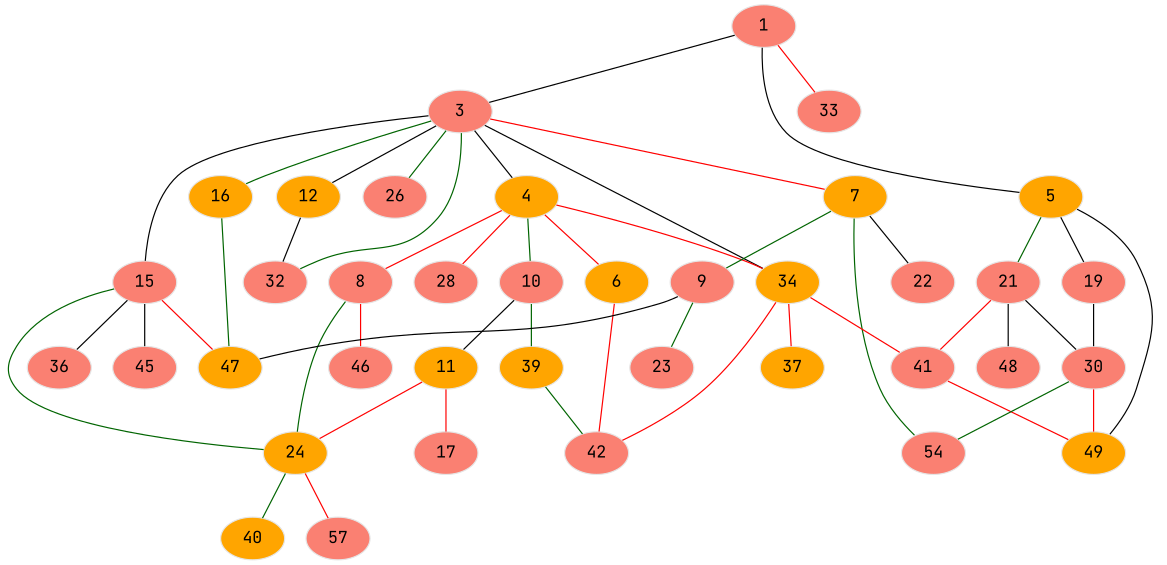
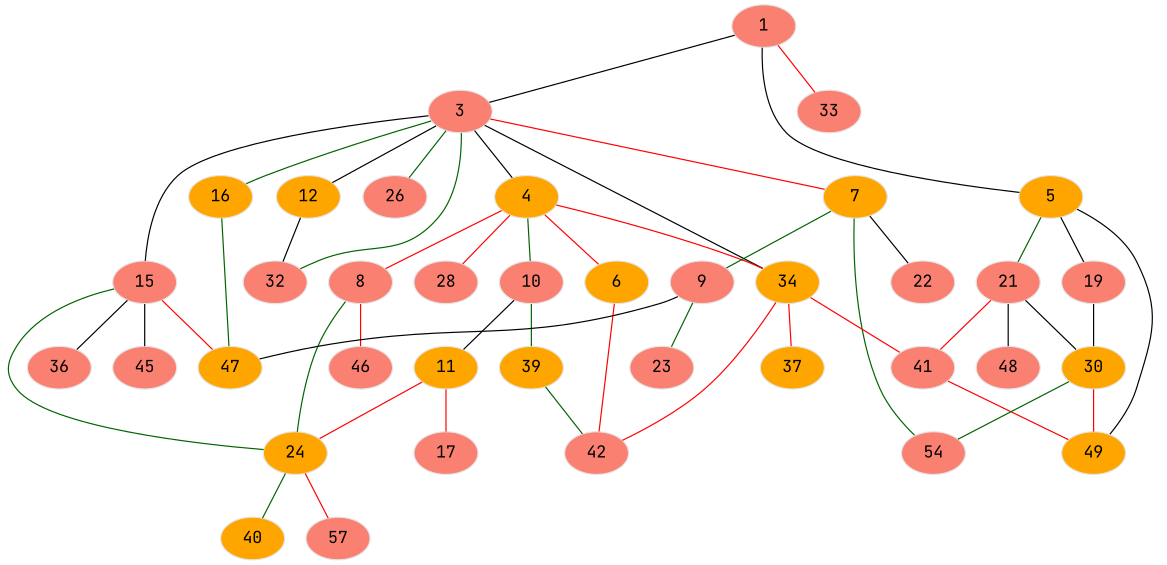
node "30": fillcolor salmon -> orange
